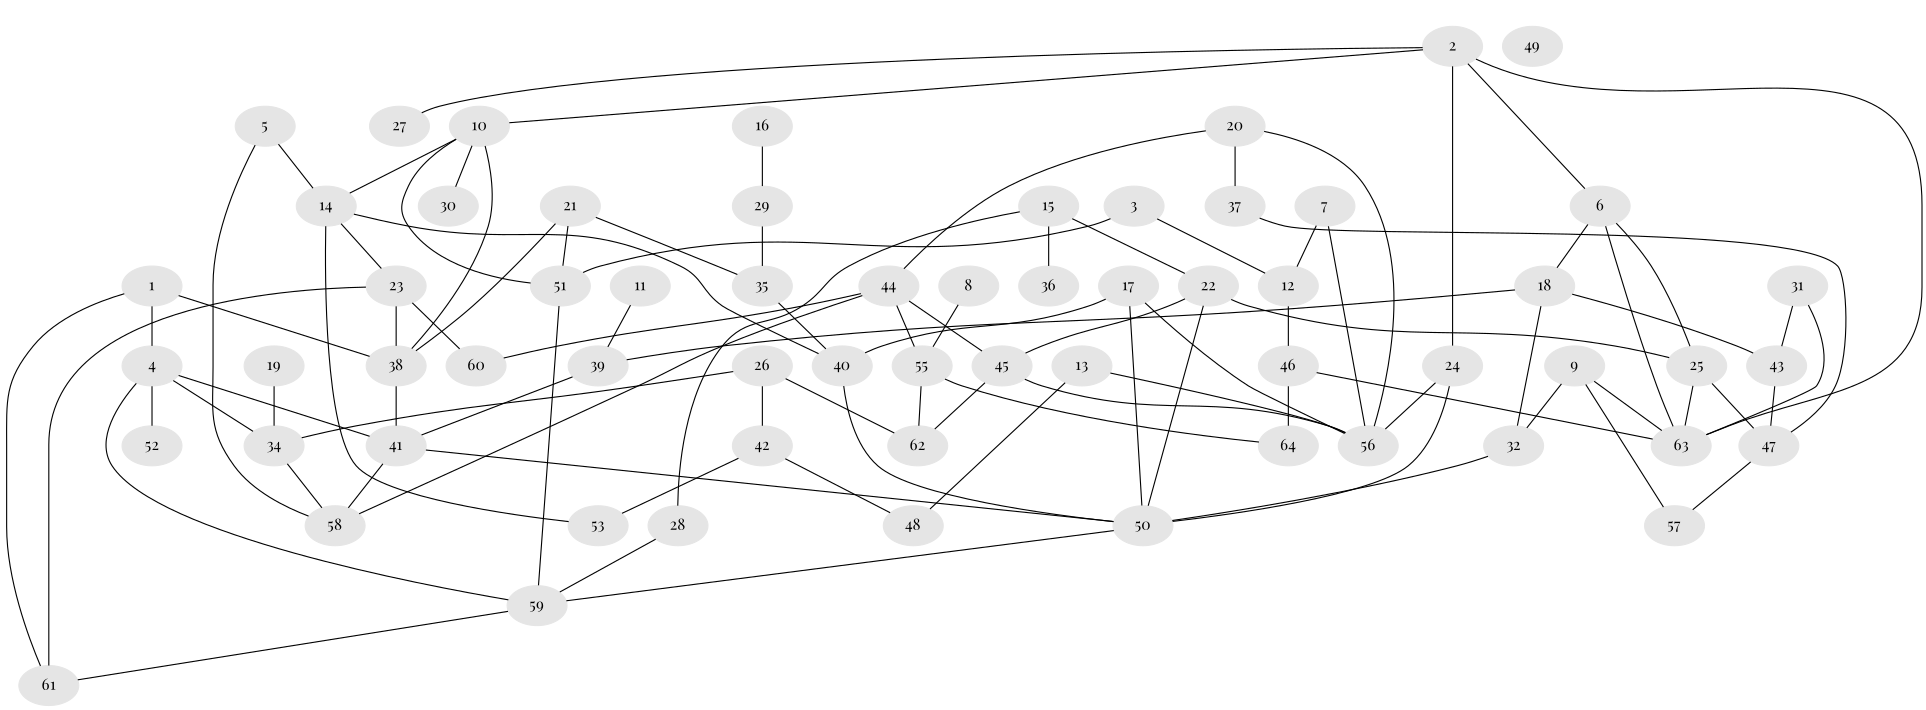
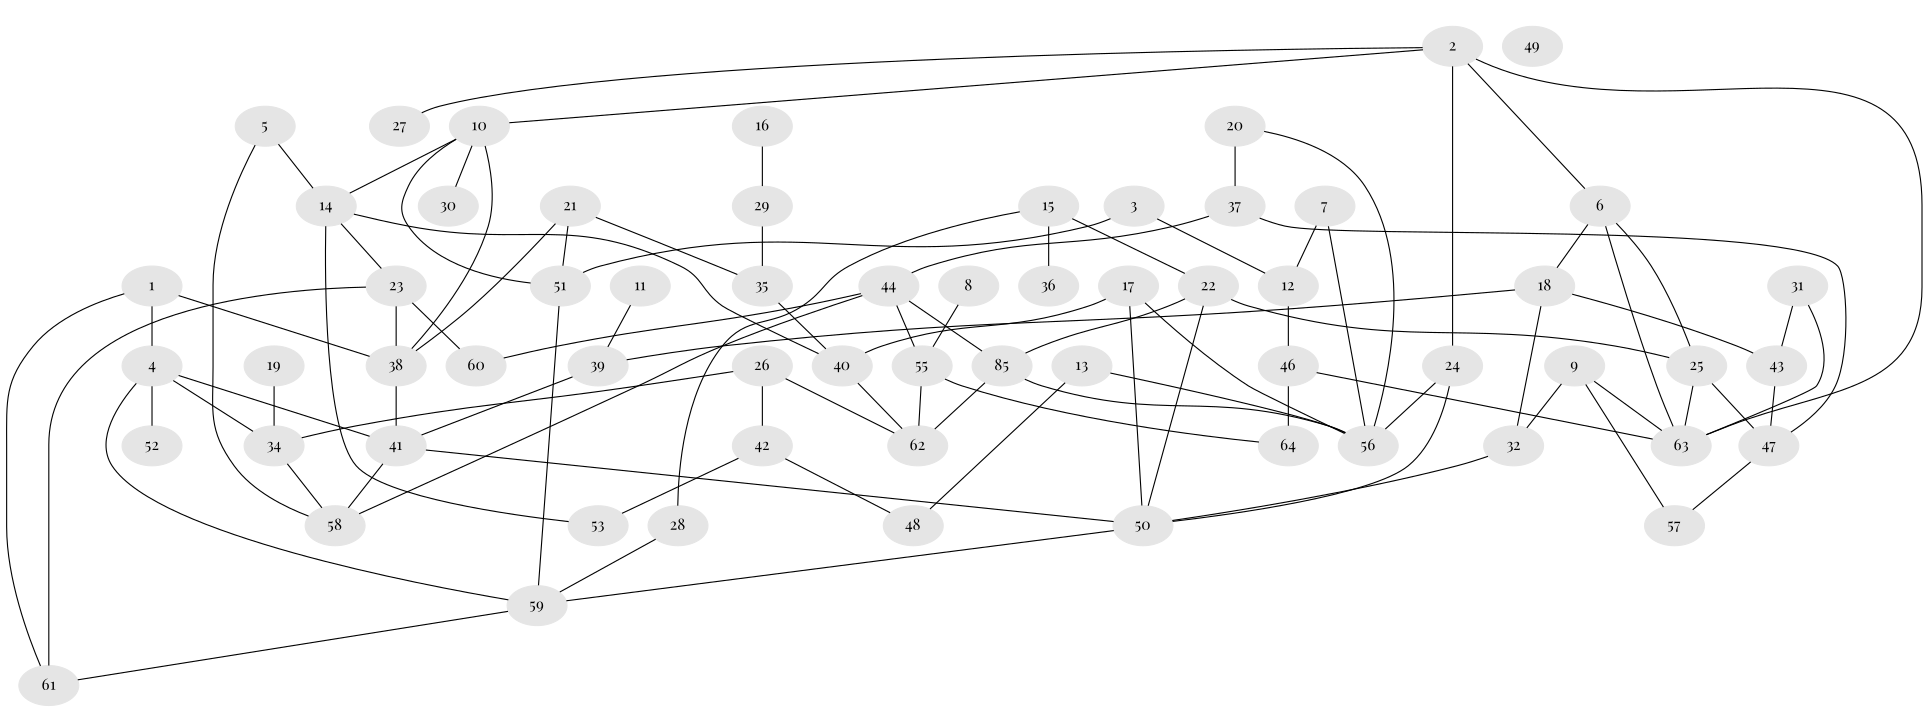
edge "20" -- "44": now "37" -- "44"
node "45": label "45" -> "85"
edge "40" -- "50": now "40" -- "62"
